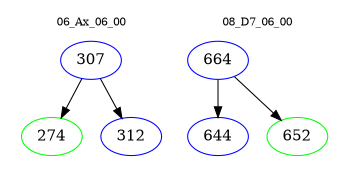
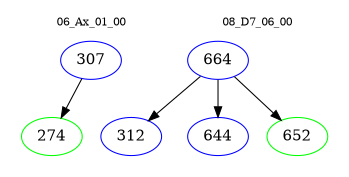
cluster "06_Ax_06_00": label "06_Ax_06_00" -> "06_Ax_01_00"
edge "307" -> "312": now "664" -> "312"
